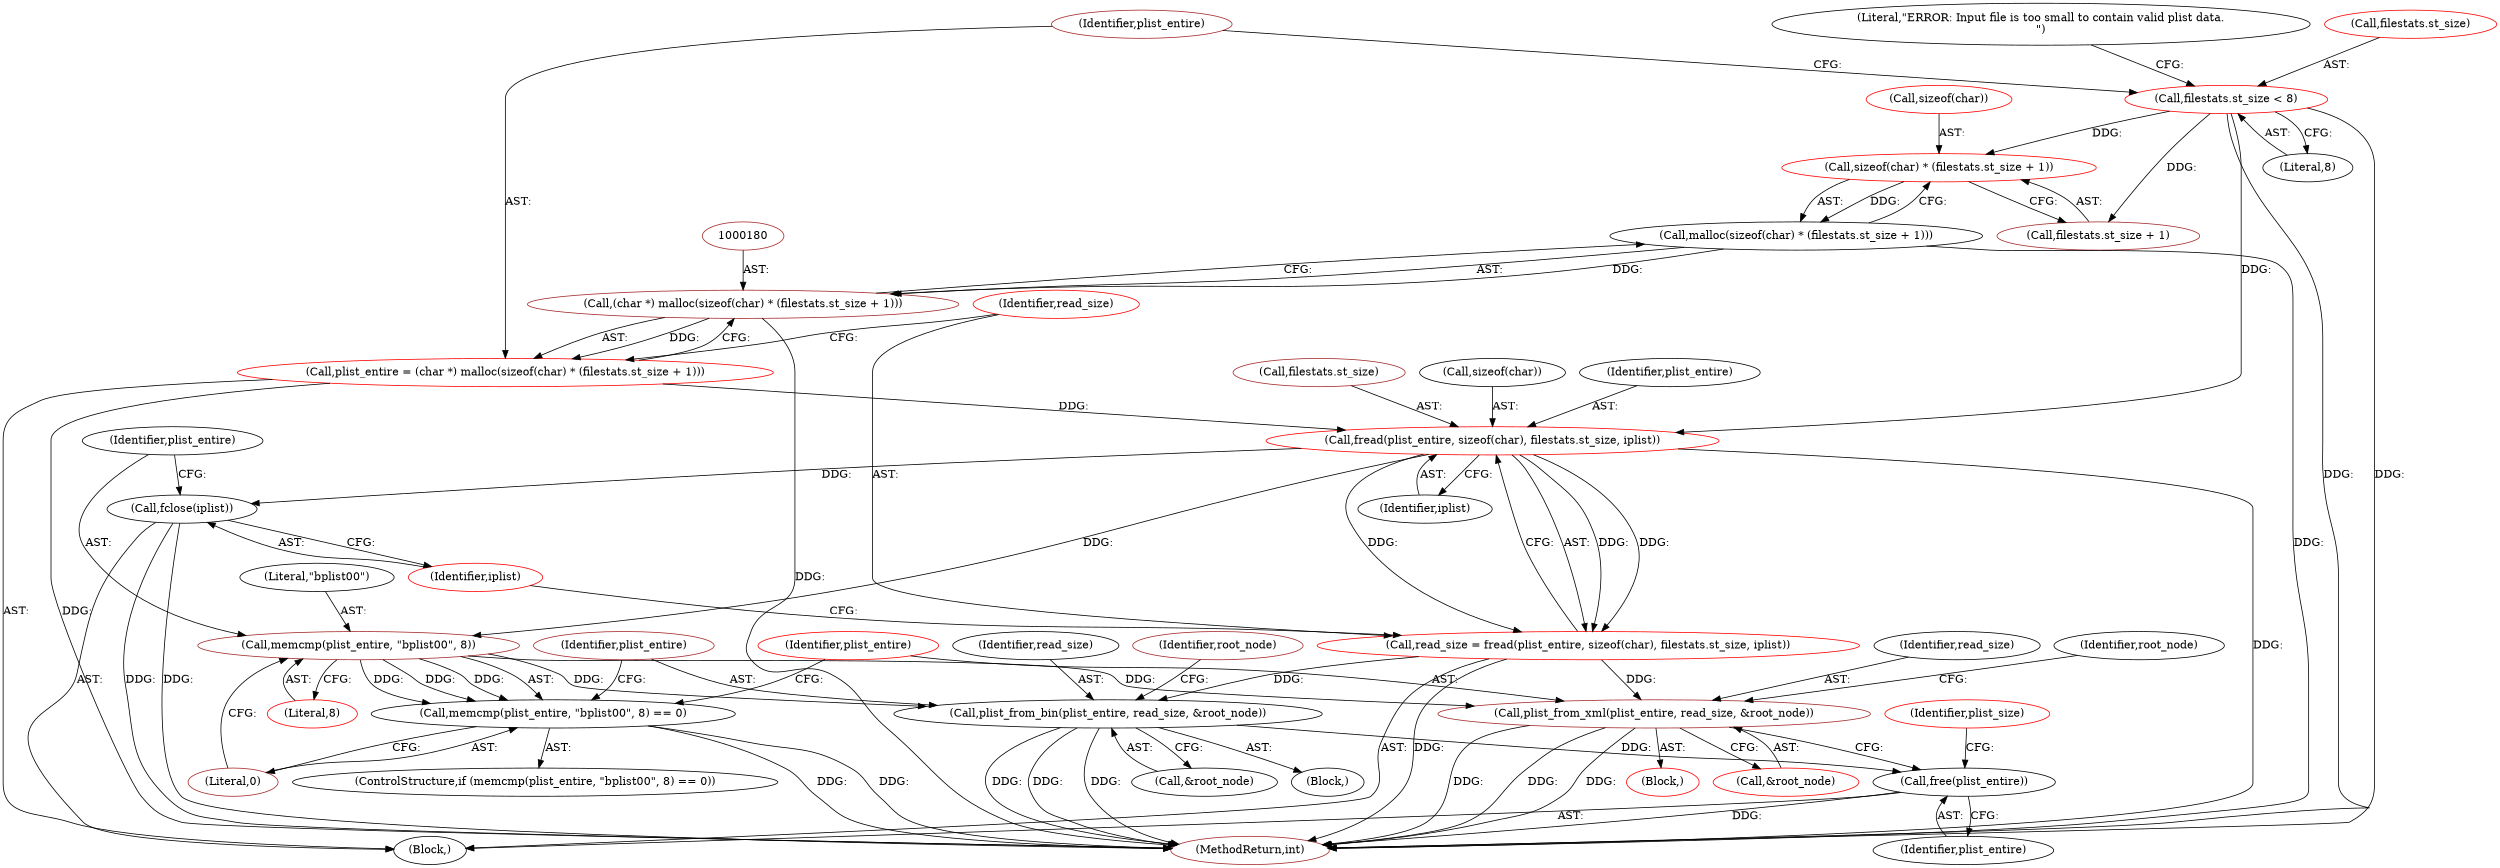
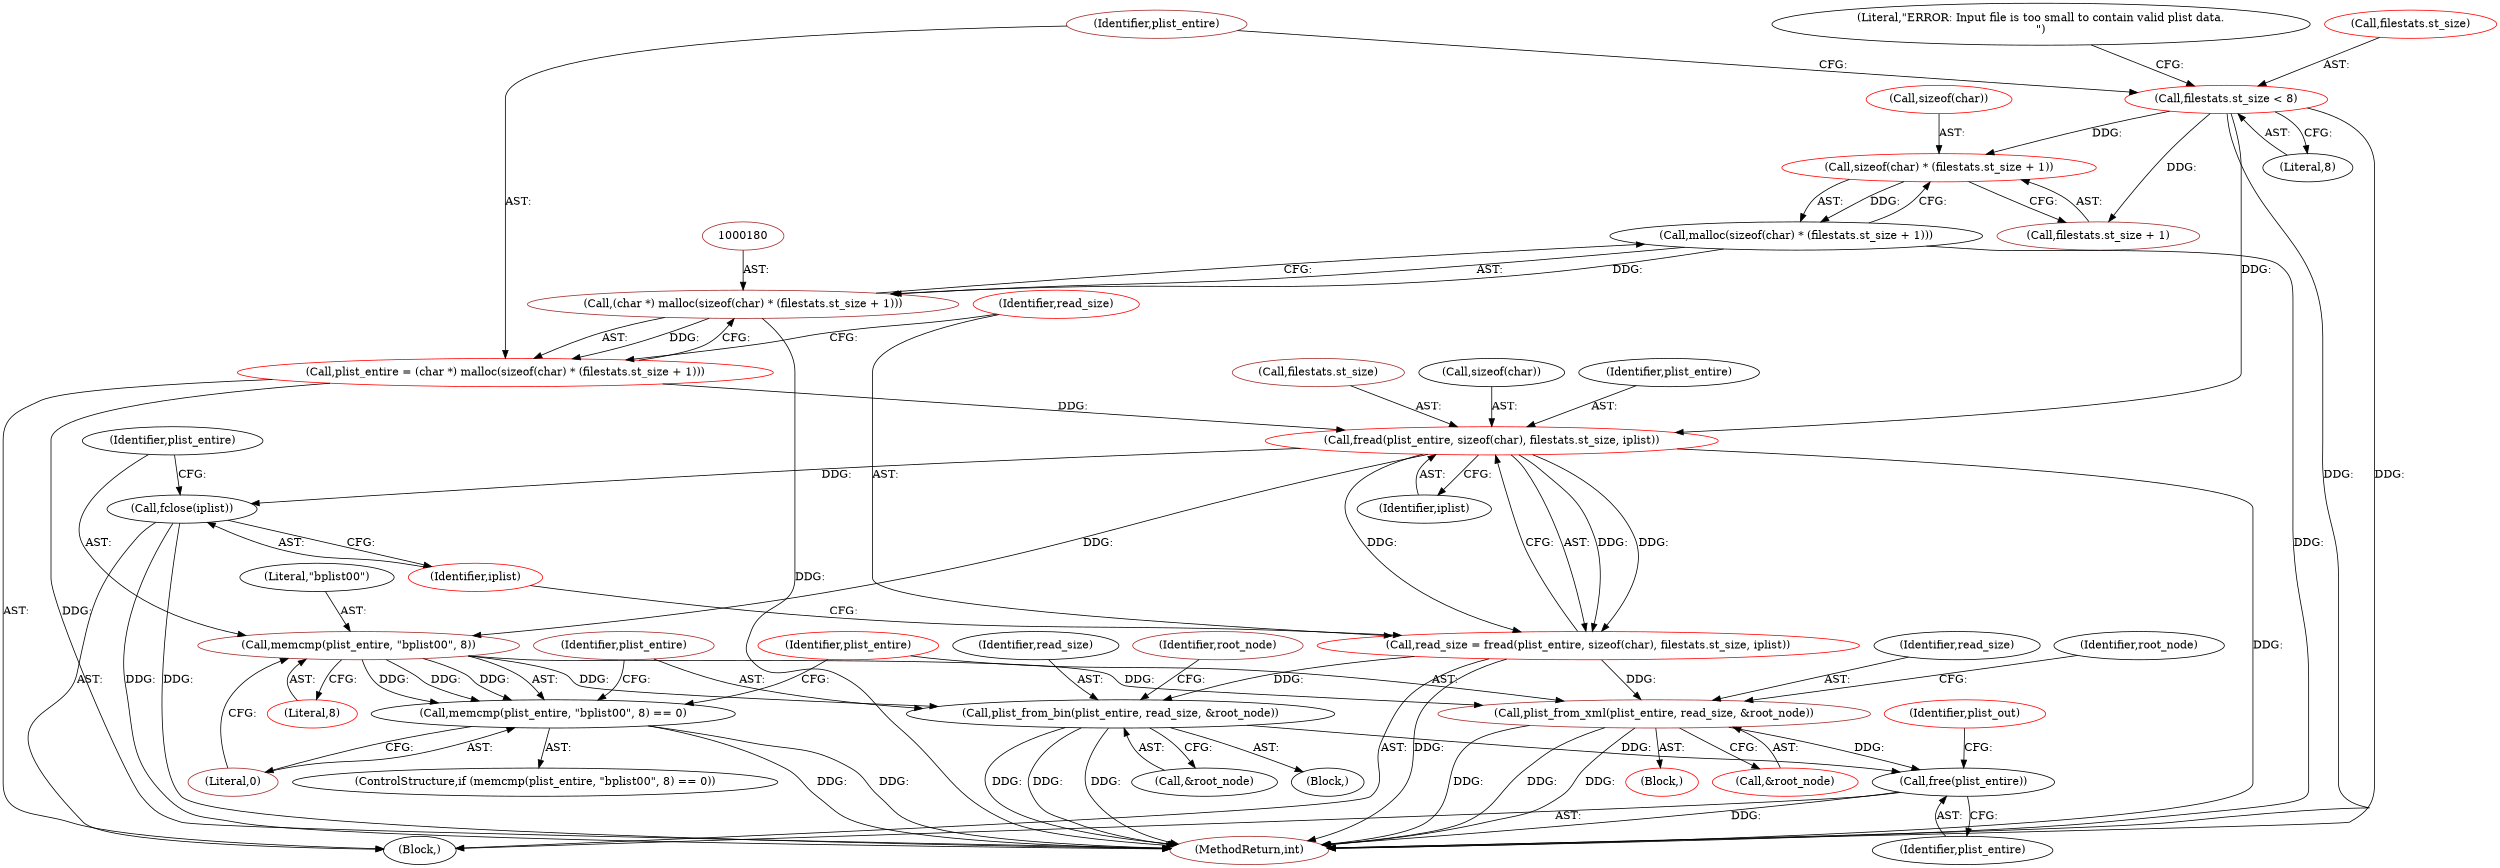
node "(Identifier,plist_size)": label "(Identifier,plist_size)" -> "(Identifier,plist_out)"
edge "(Call,plist_from_xml(plist_entire, read_size, &root_node))" -> "(Call,free(plist_entire))": label "CFG: " -> "DDG: "
